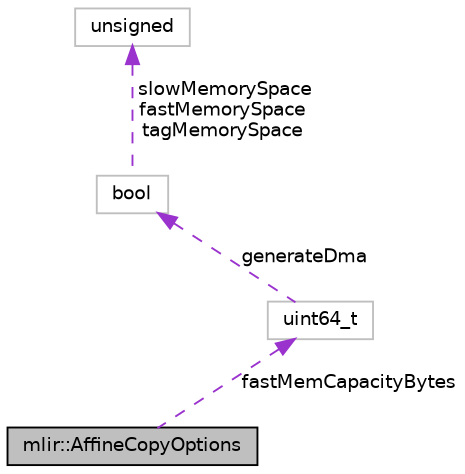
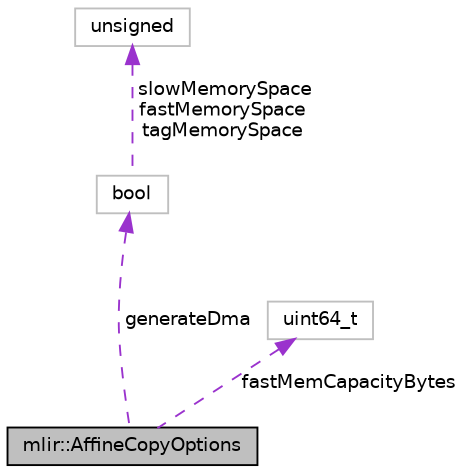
edge "uint64_t" -> "bool": now "mlir::AffineCopyOptions" -> "bool"
